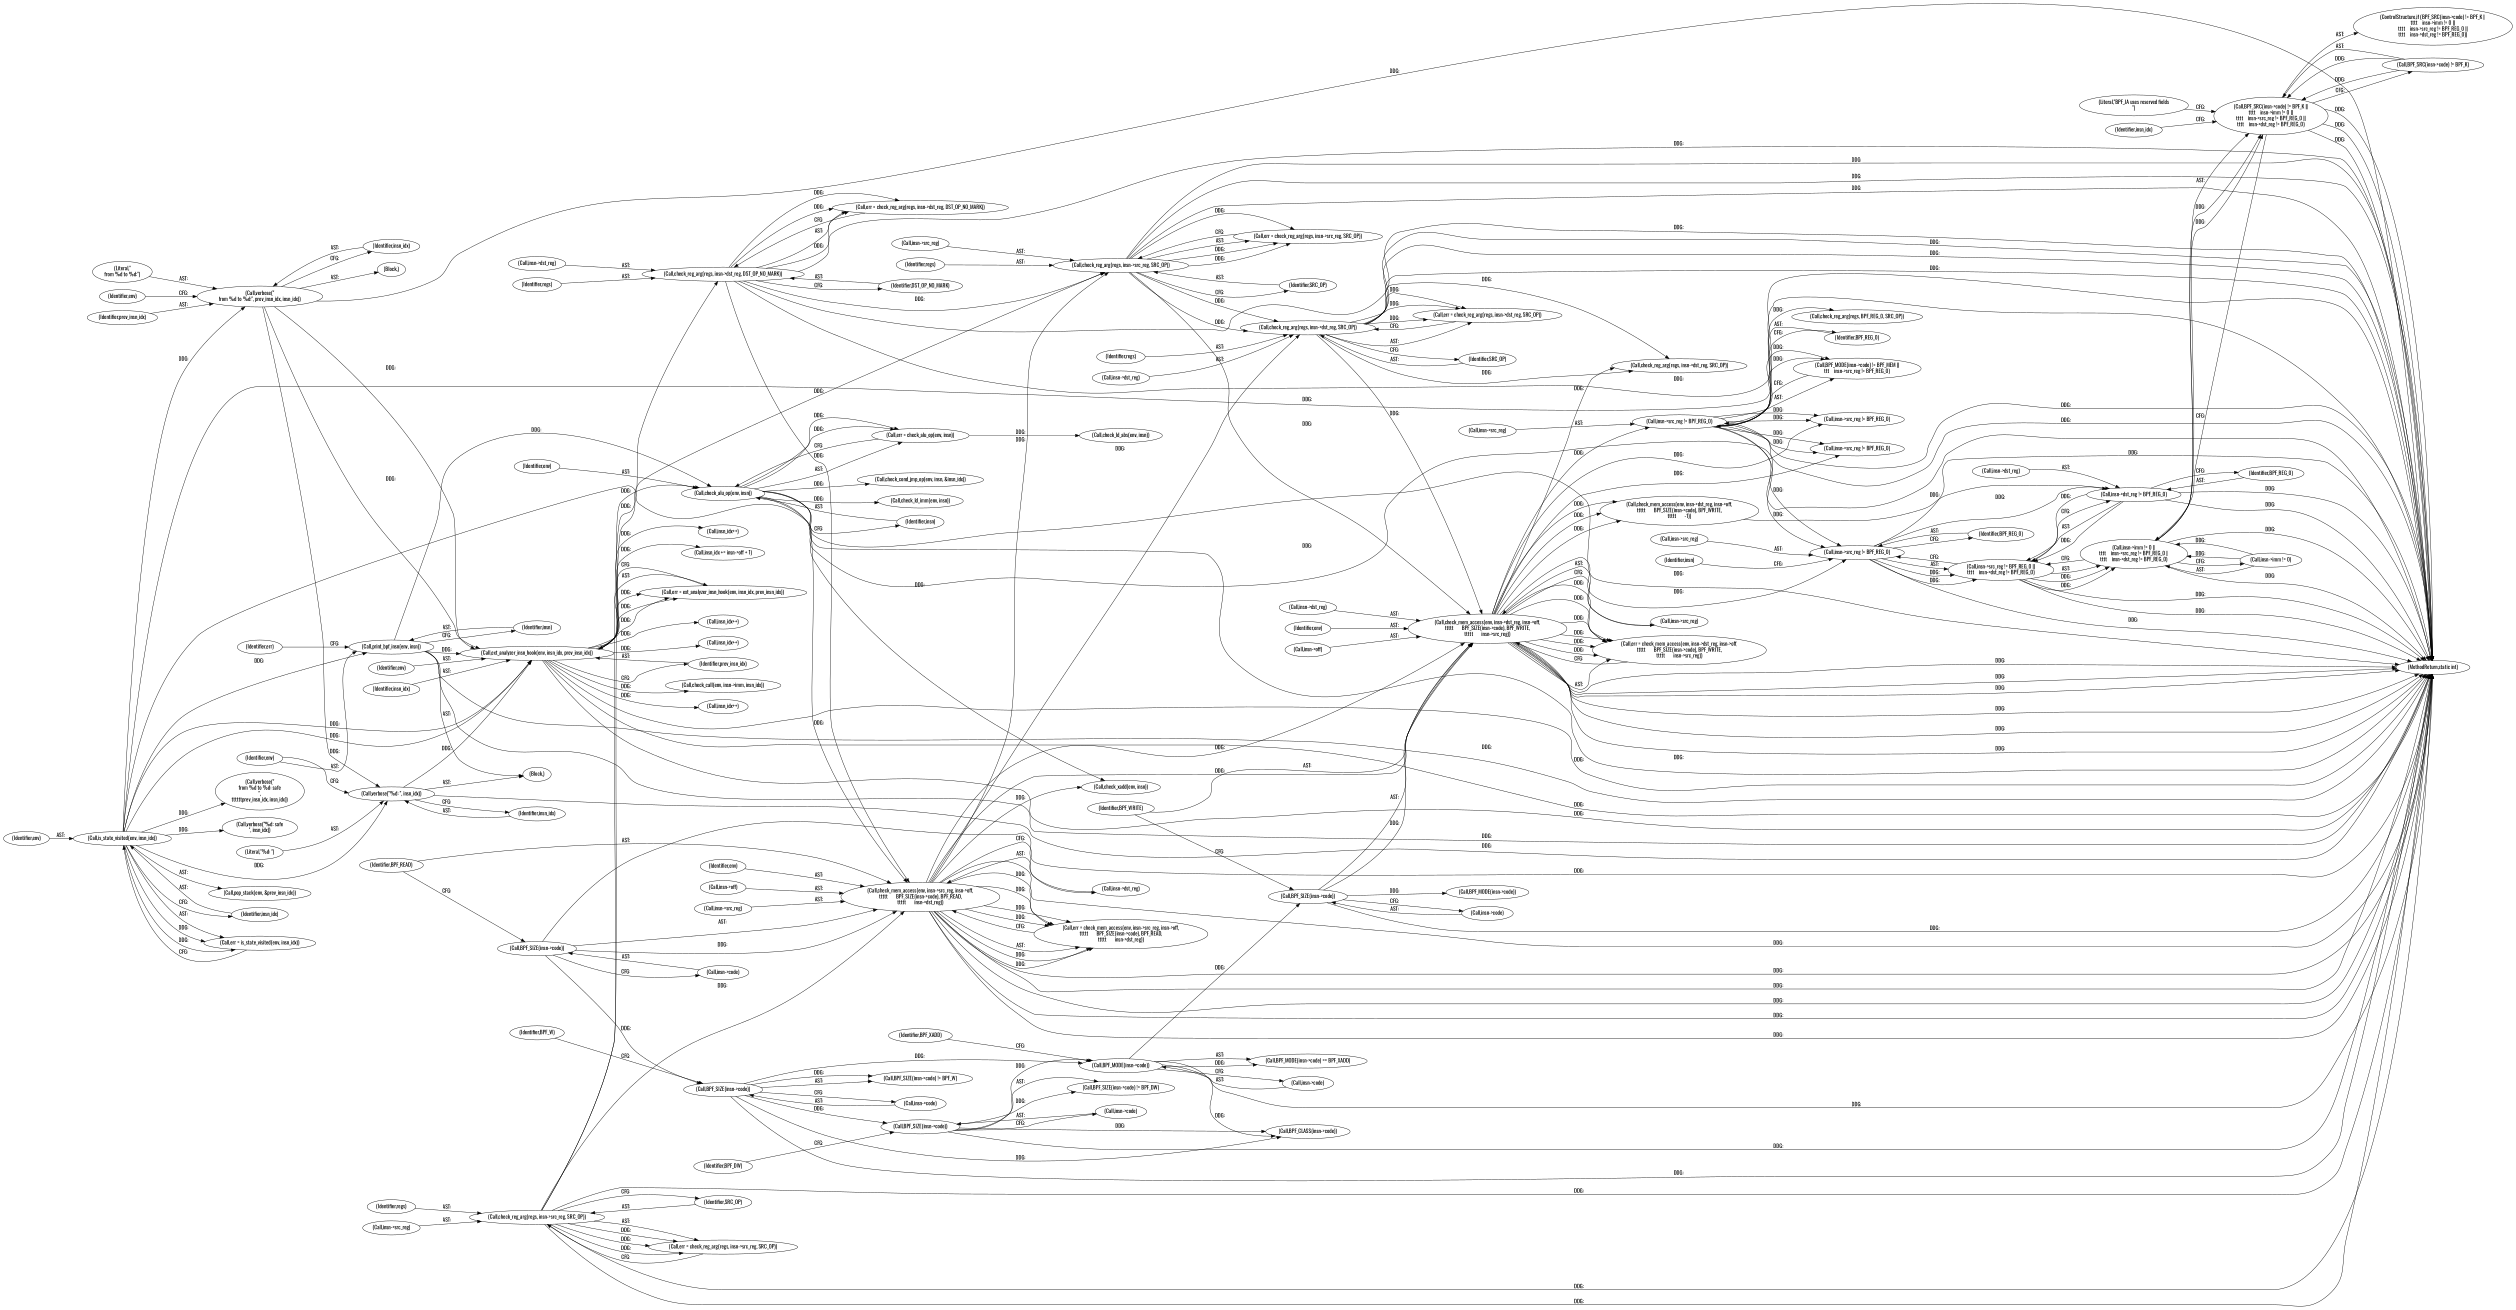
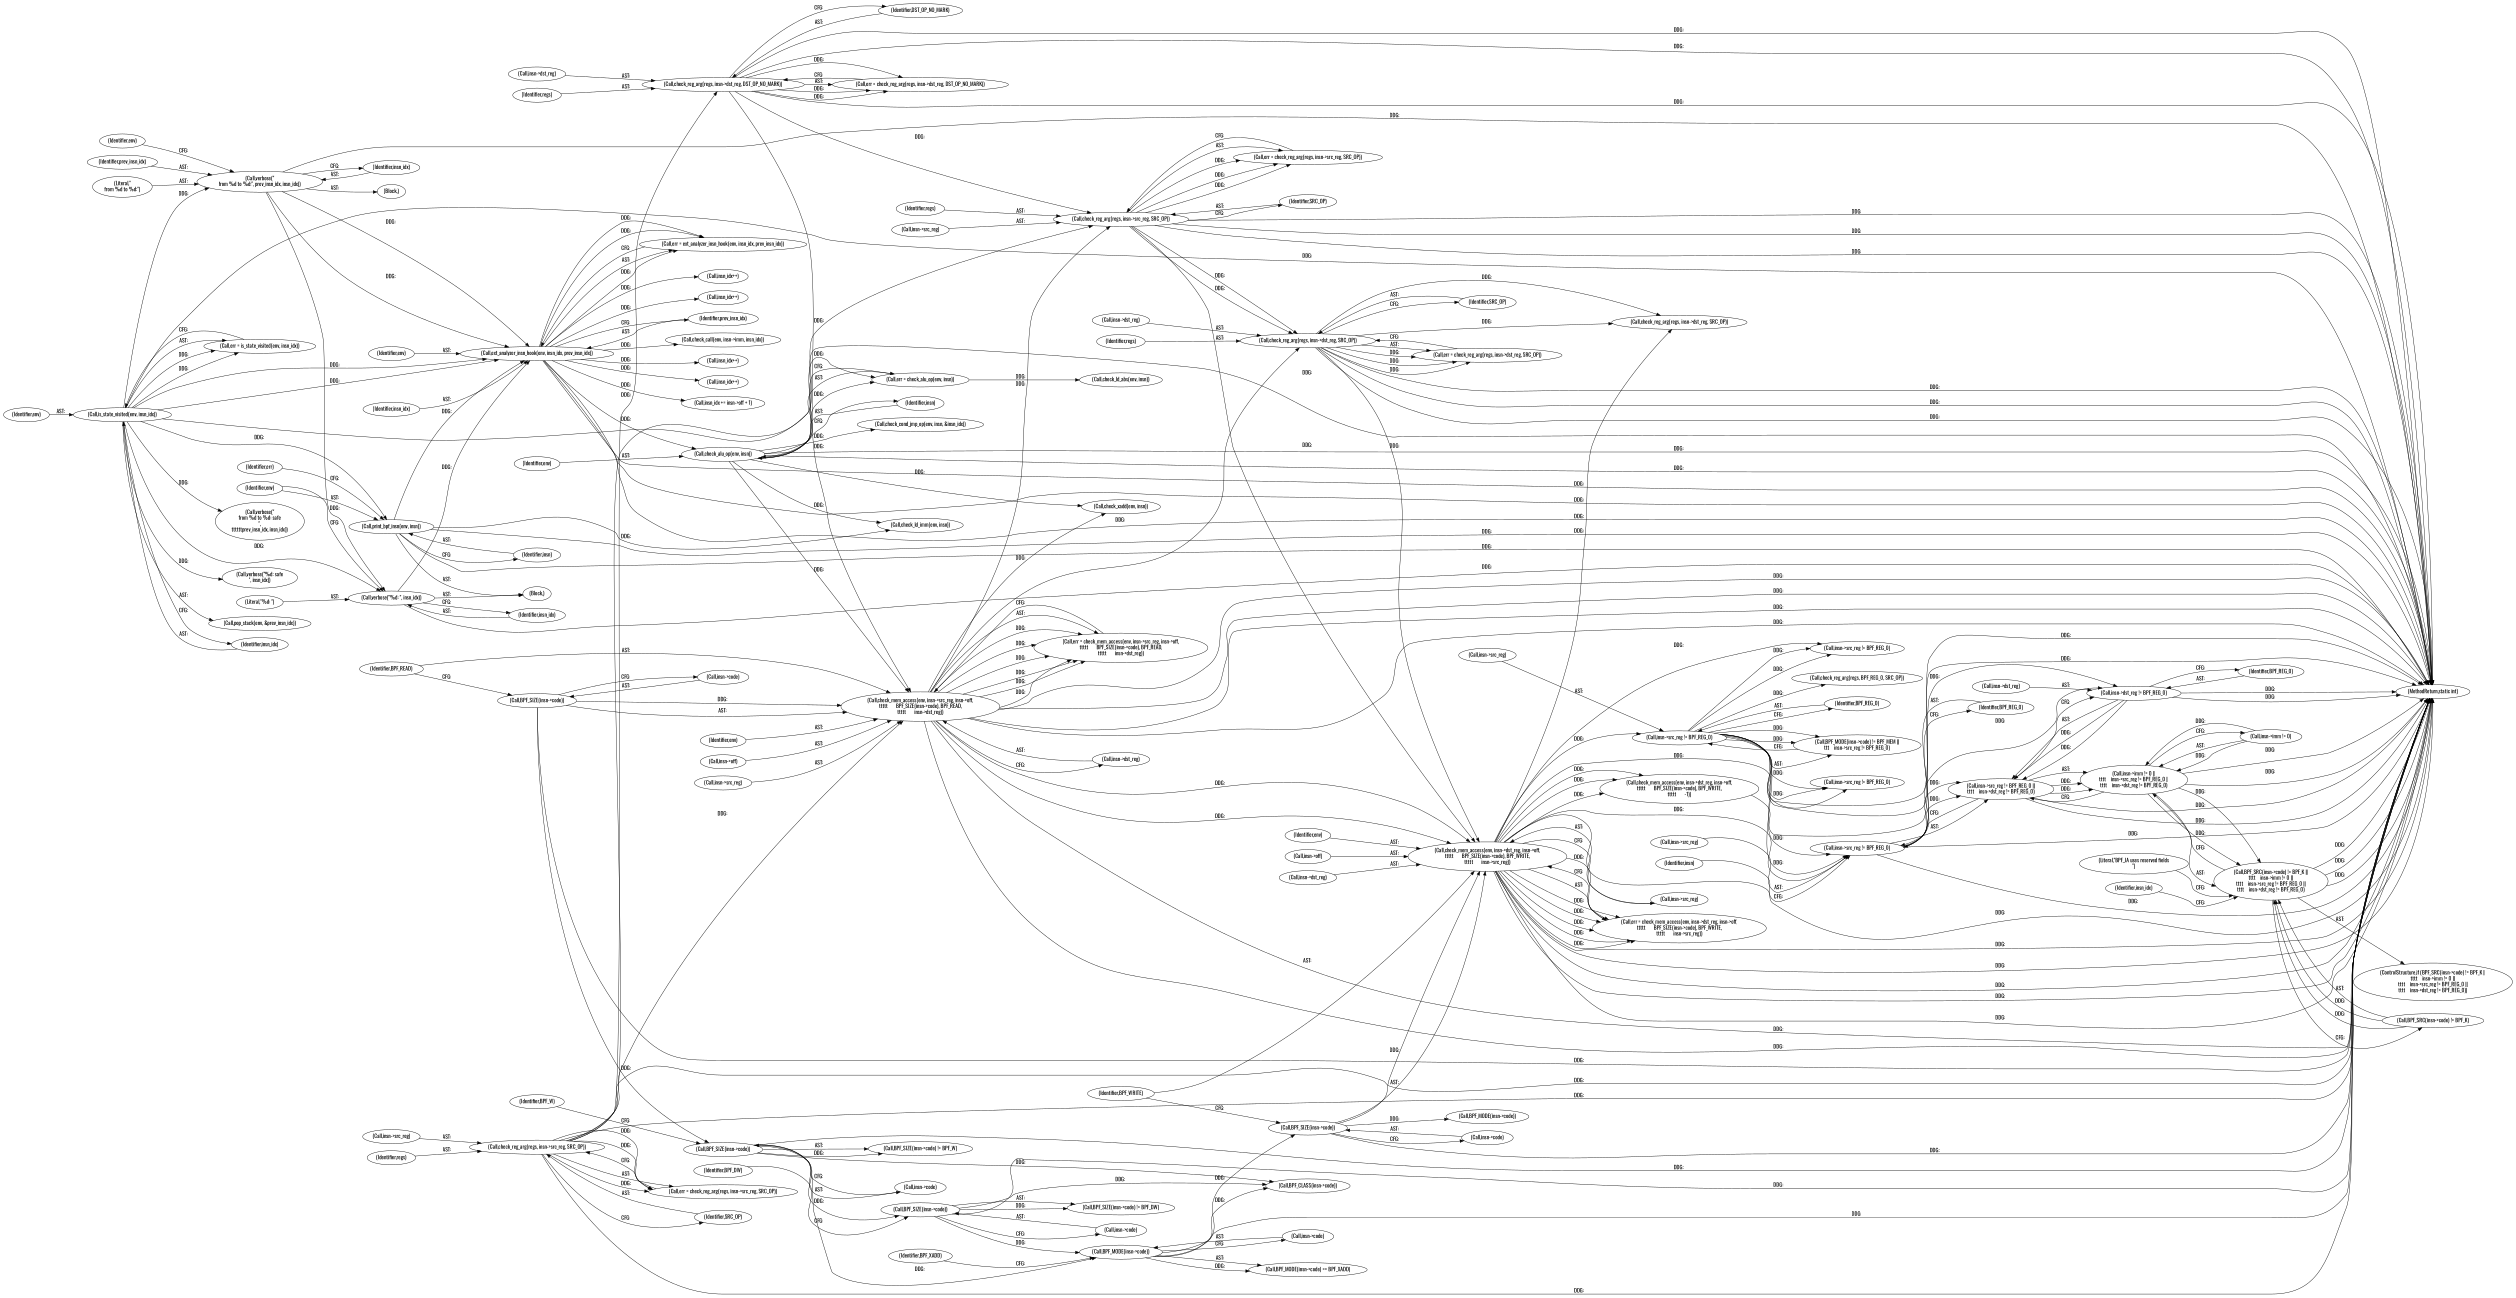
edge "(Call,print_bpf_insn(env, insn))" -> "(Call,check_alu_op(env, insn))": now "(Call,print_bpf_insn(env, insn))" -> "(Call,check_ld_imm(env, insn))"
